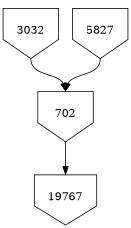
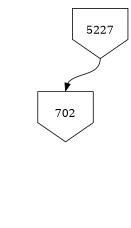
node "3032": removed
node "5827": label "5827" -> "5227"
node "19767": removed
